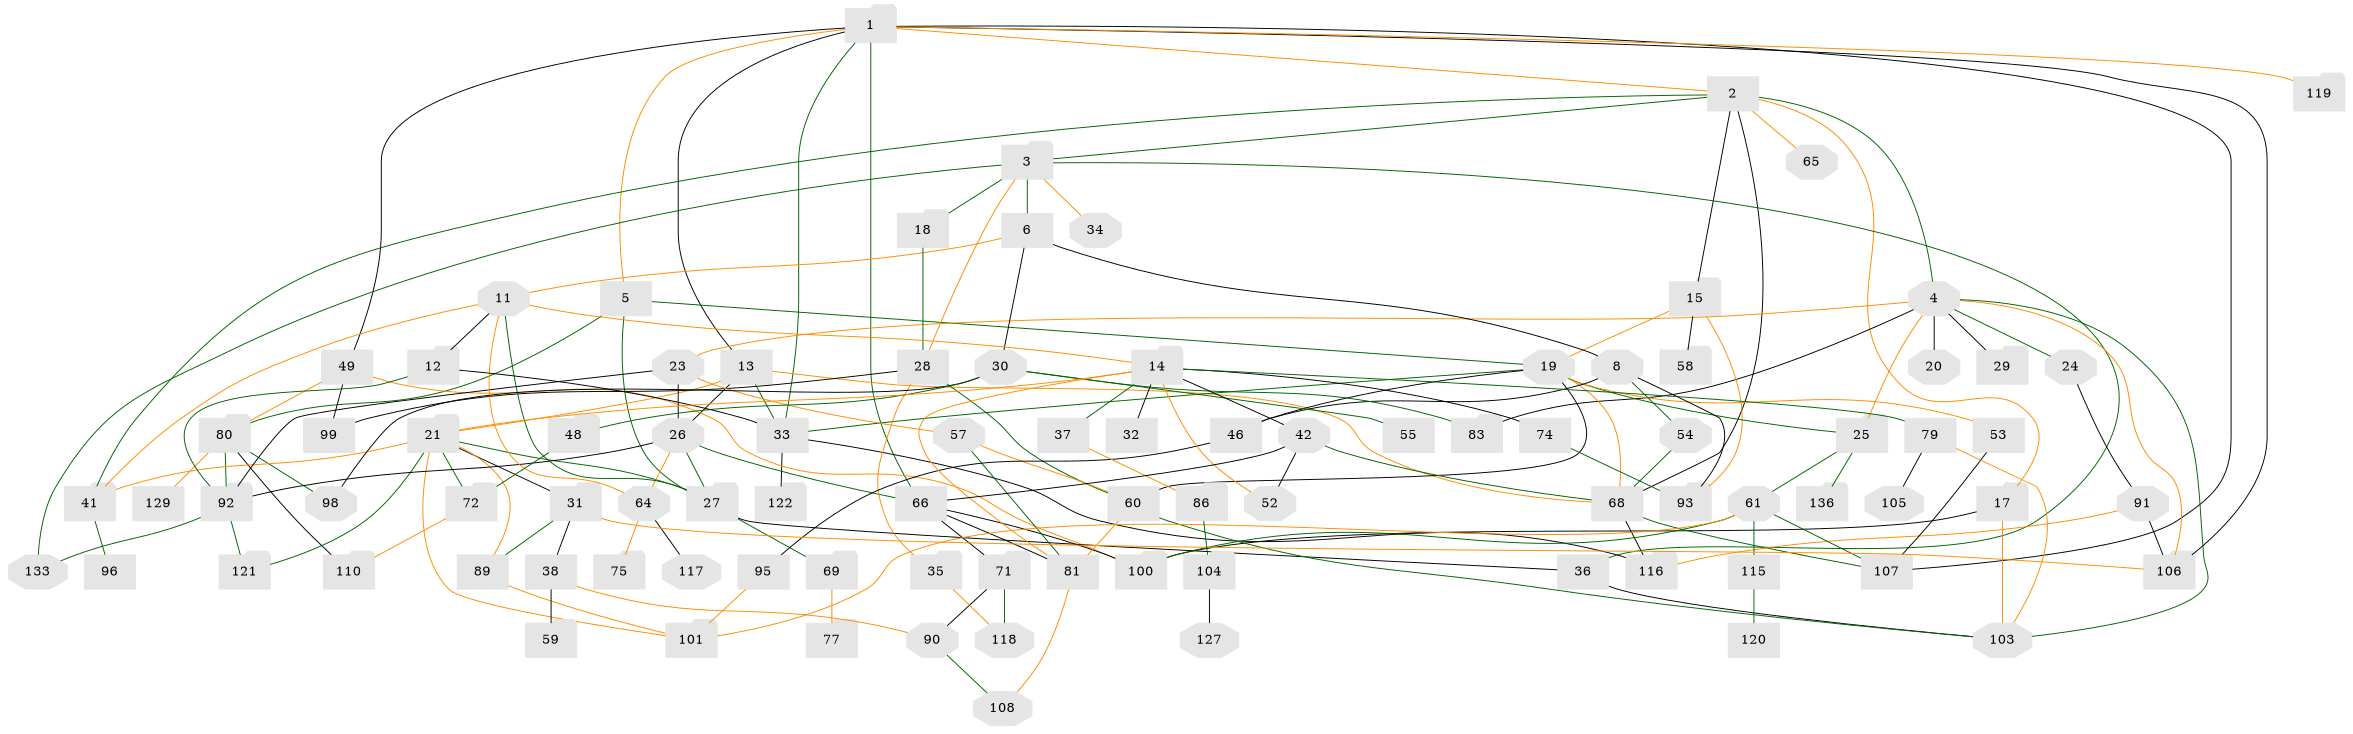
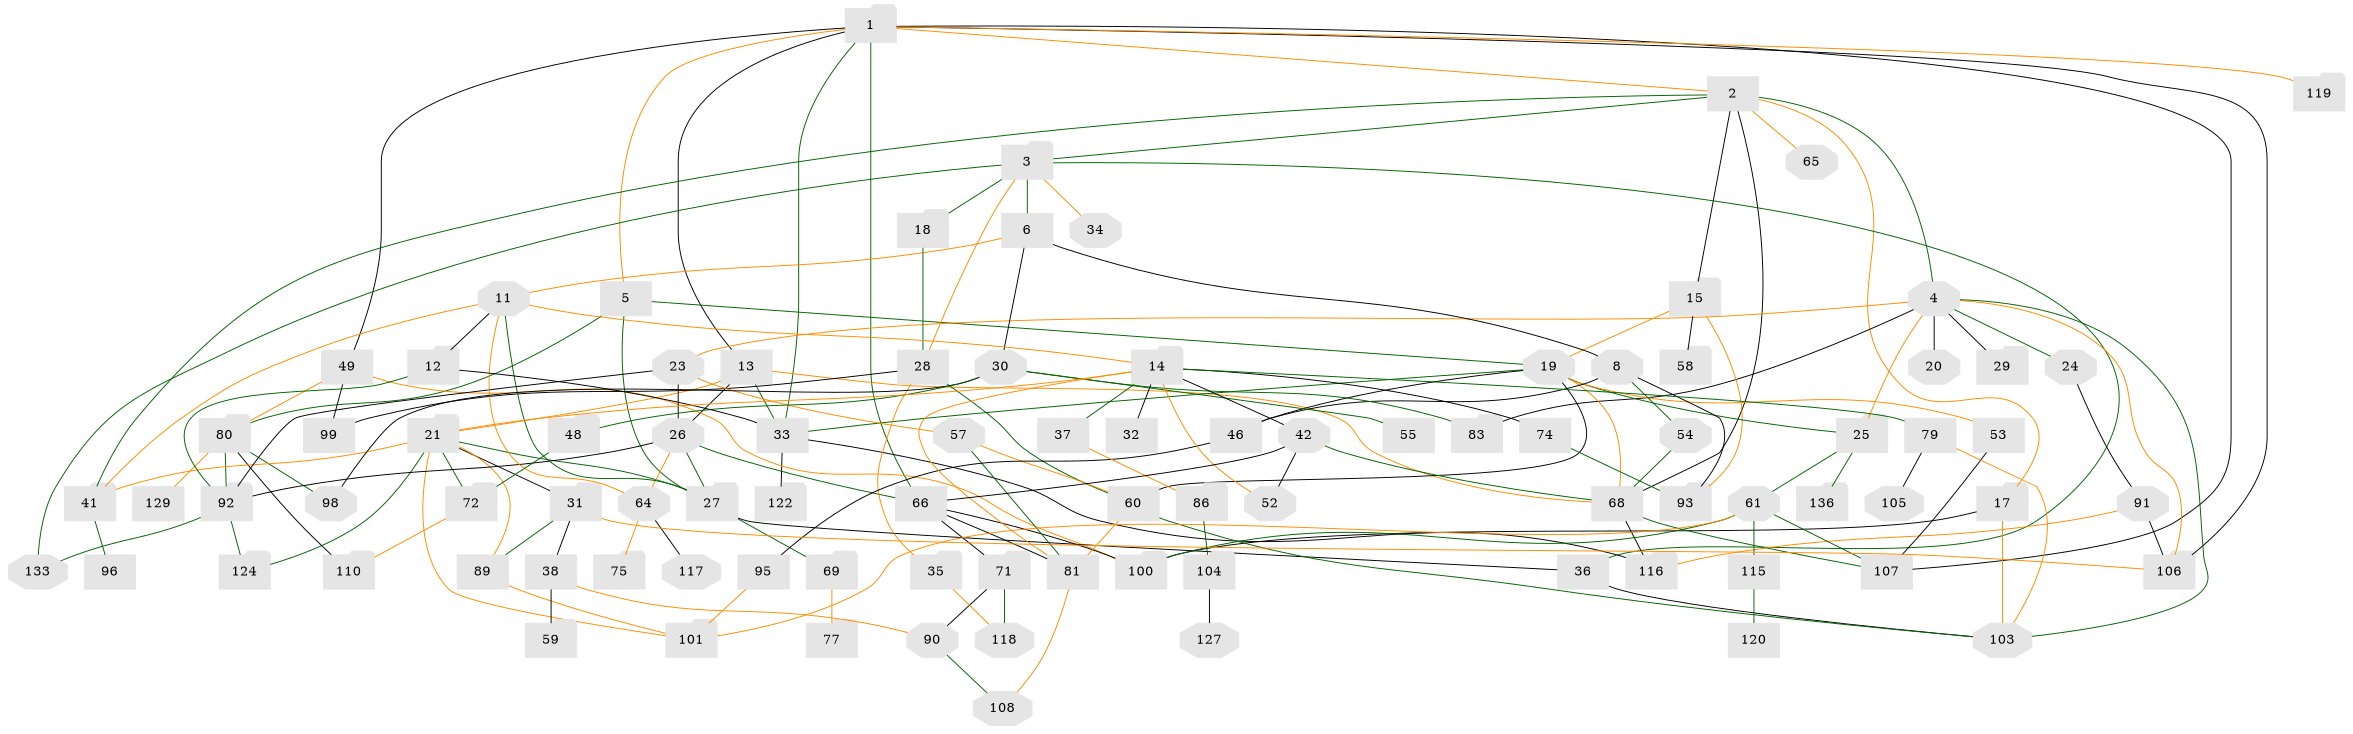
node "121": label "121" -> "124"
